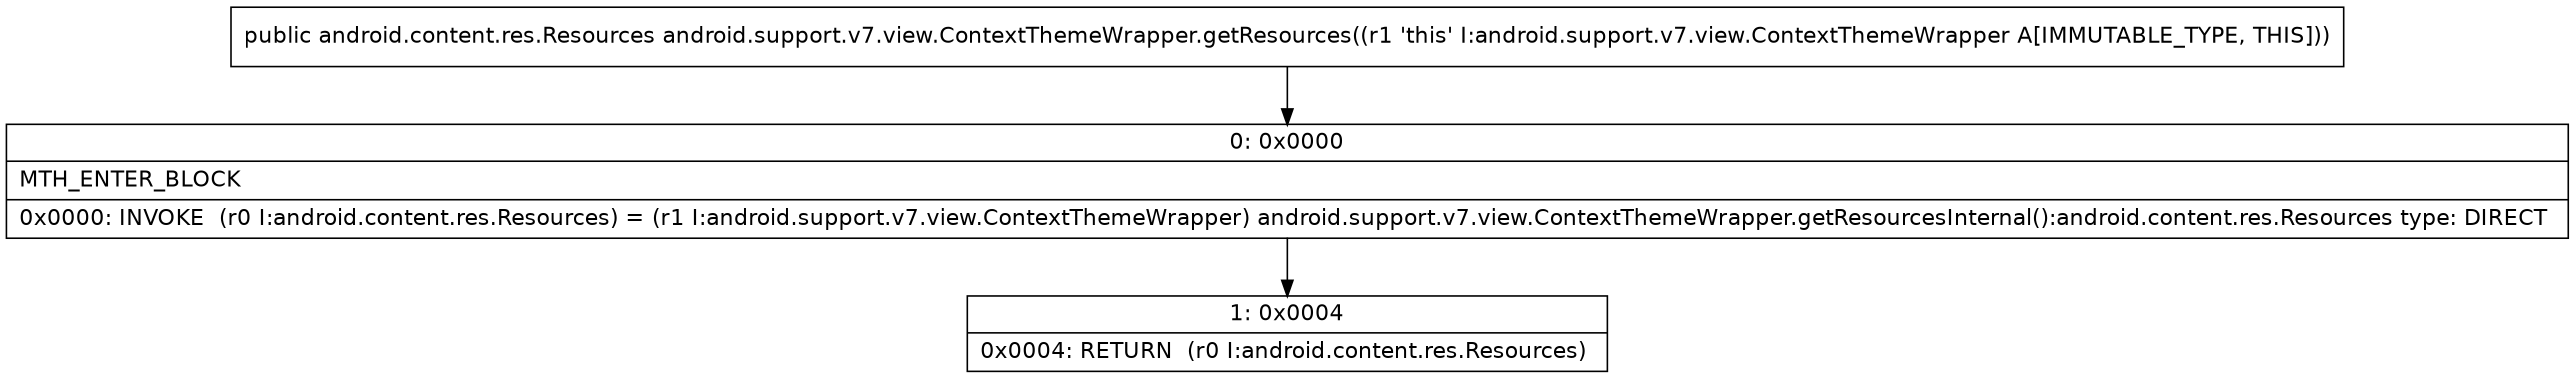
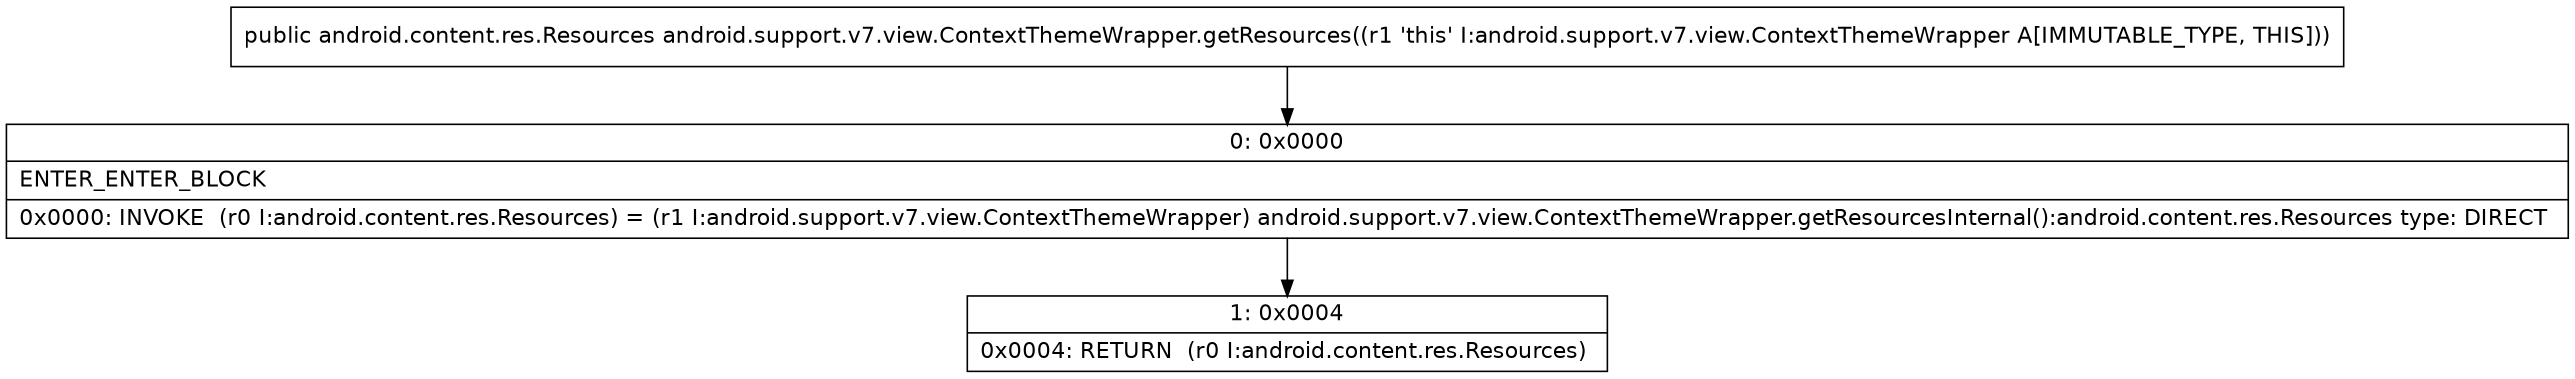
node "0: 0x0000": text "MTH_ENTER_BLOCK" -> "ENTER_ENTER_BLOCK"
